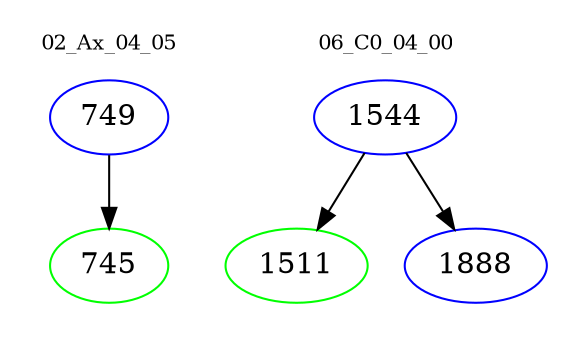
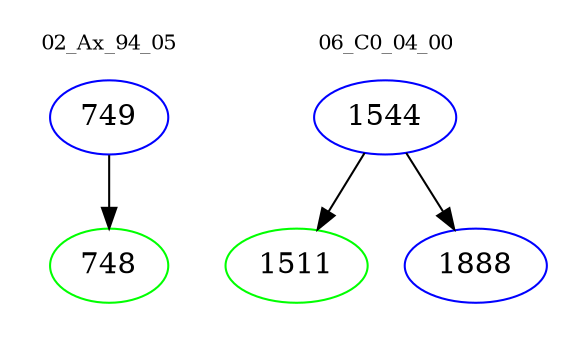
cluster "02_Ax_04_05": label "02_Ax_04_05" -> "02_Ax_94_05"
node "745": label "745" -> "748"
